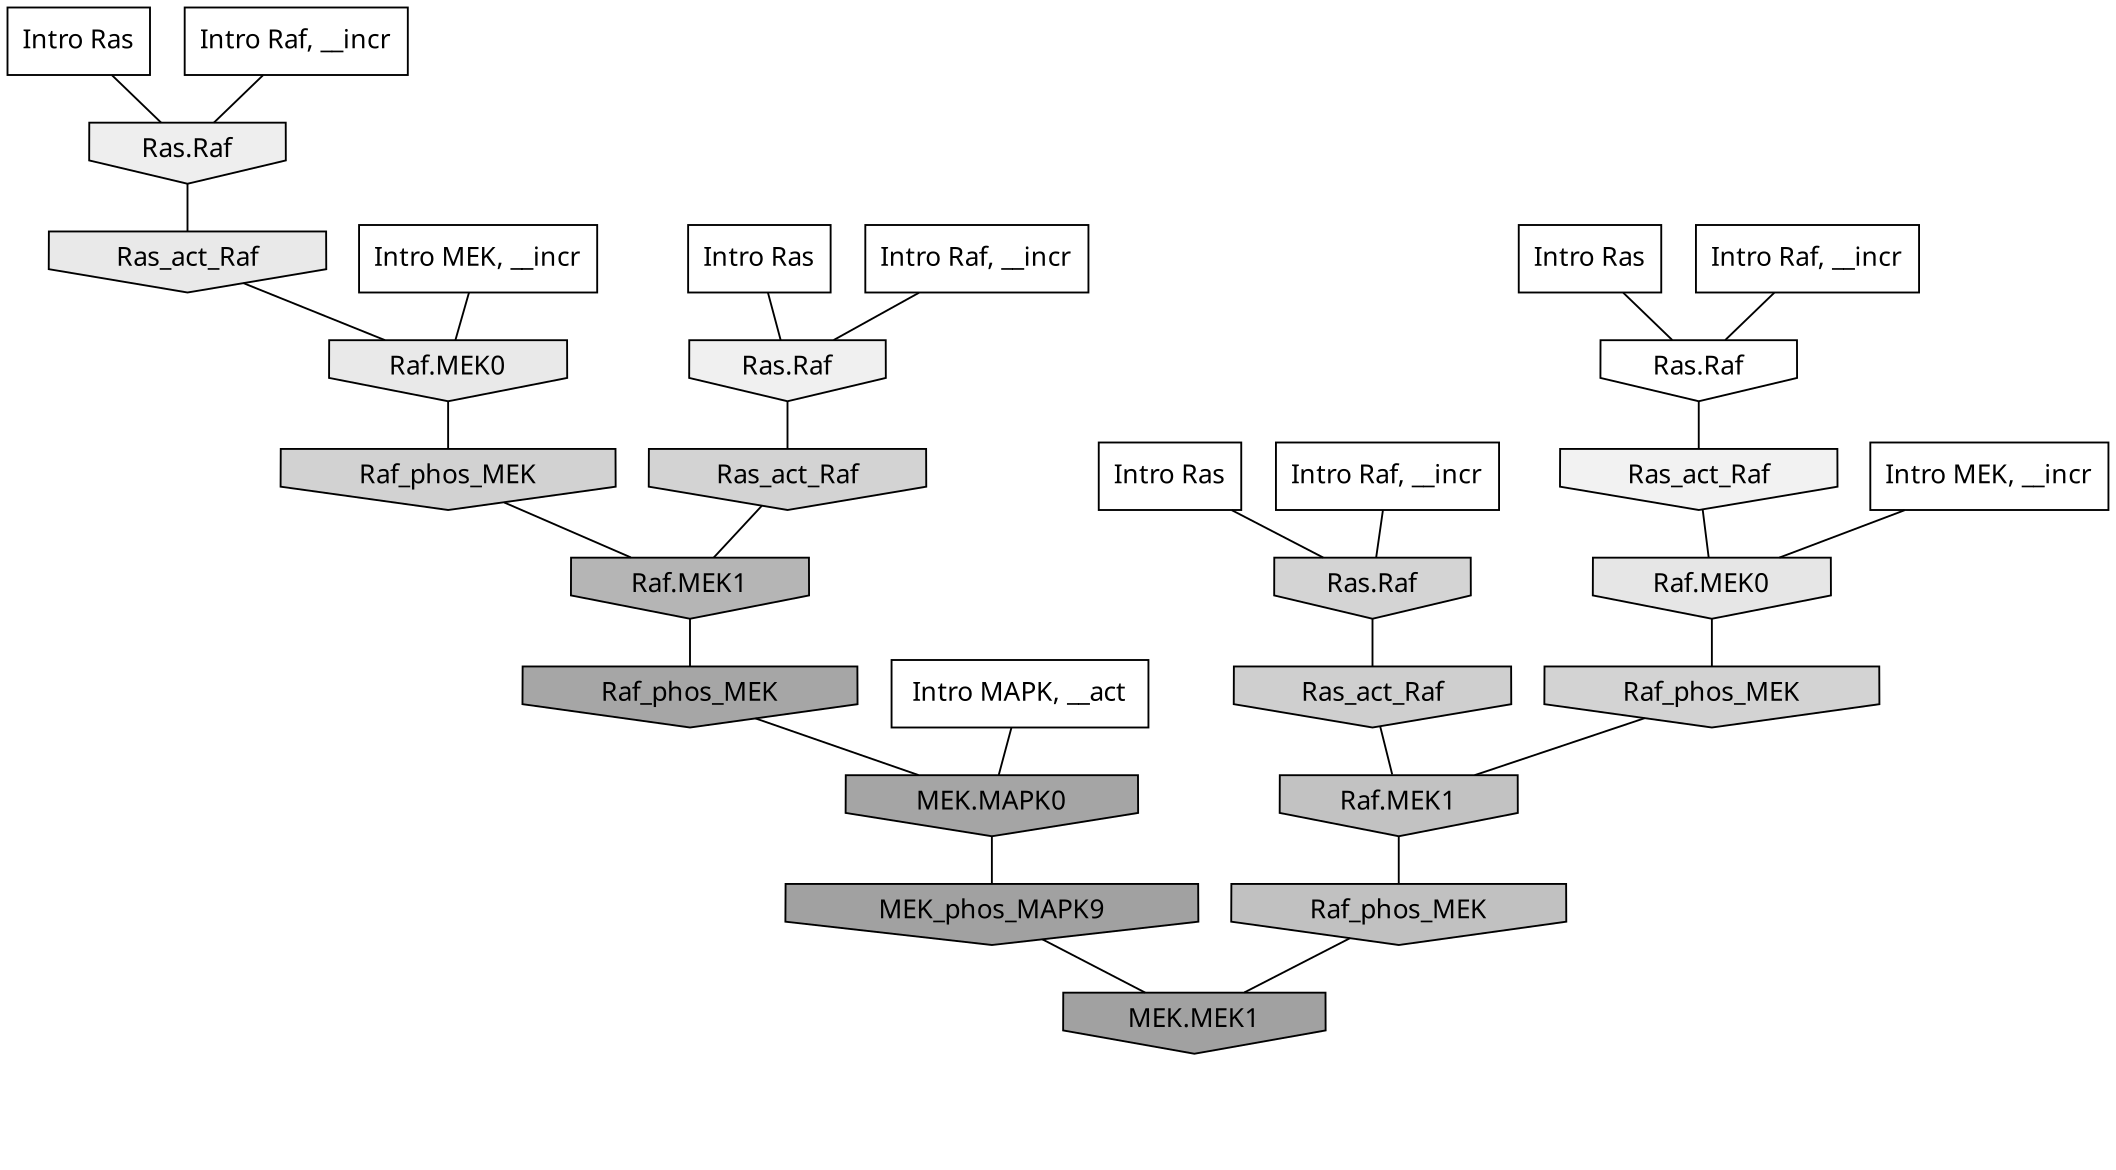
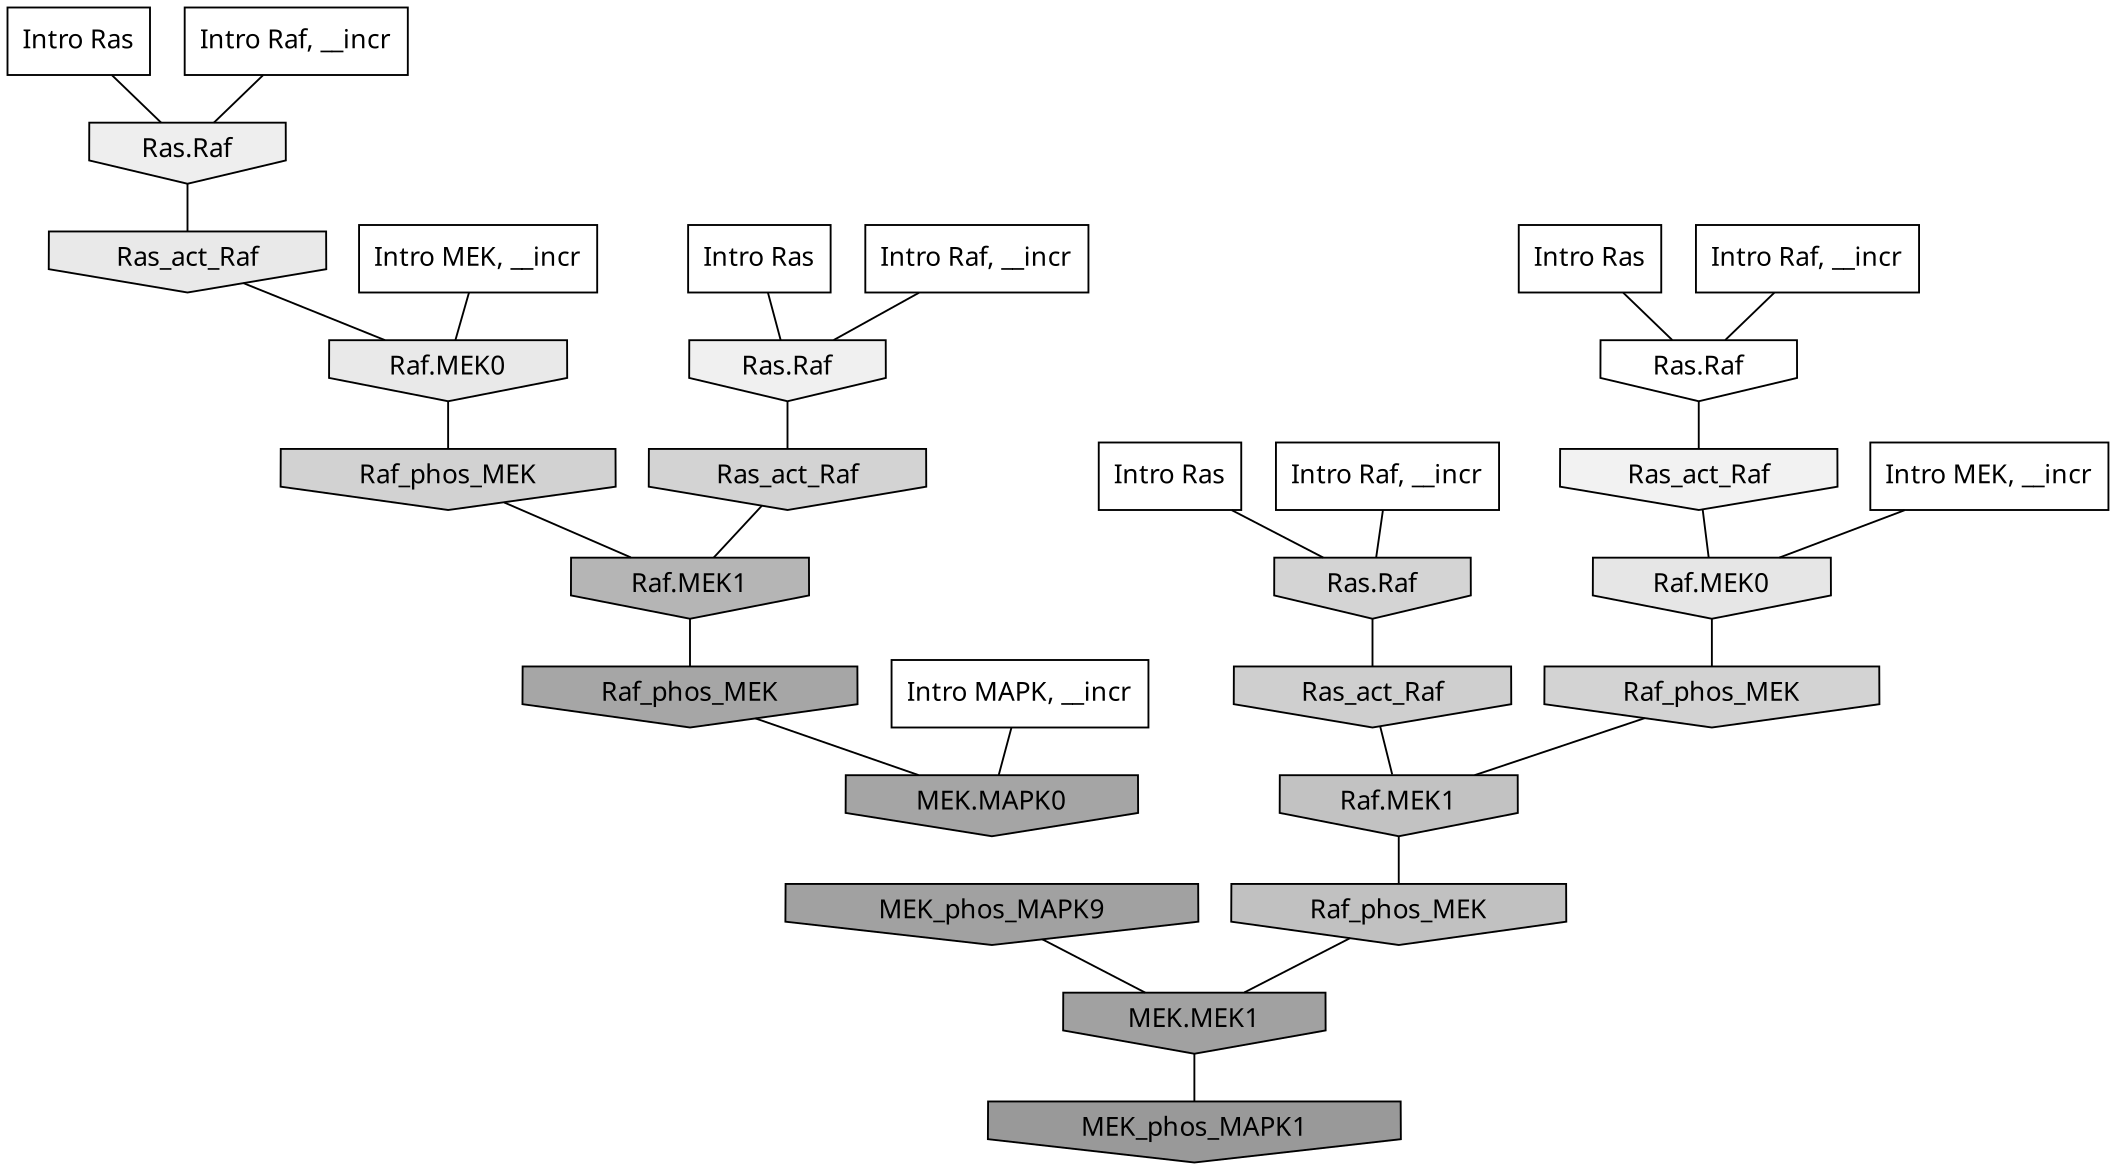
node "Intro MAPK, __act": label "Intro MAPK, __act" -> "Intro MAPK, __incr"
edge "MEK.MAPK0" -- "MEK_phos_MAPK9": removed
node "MEK_phos_MAPK1": added
